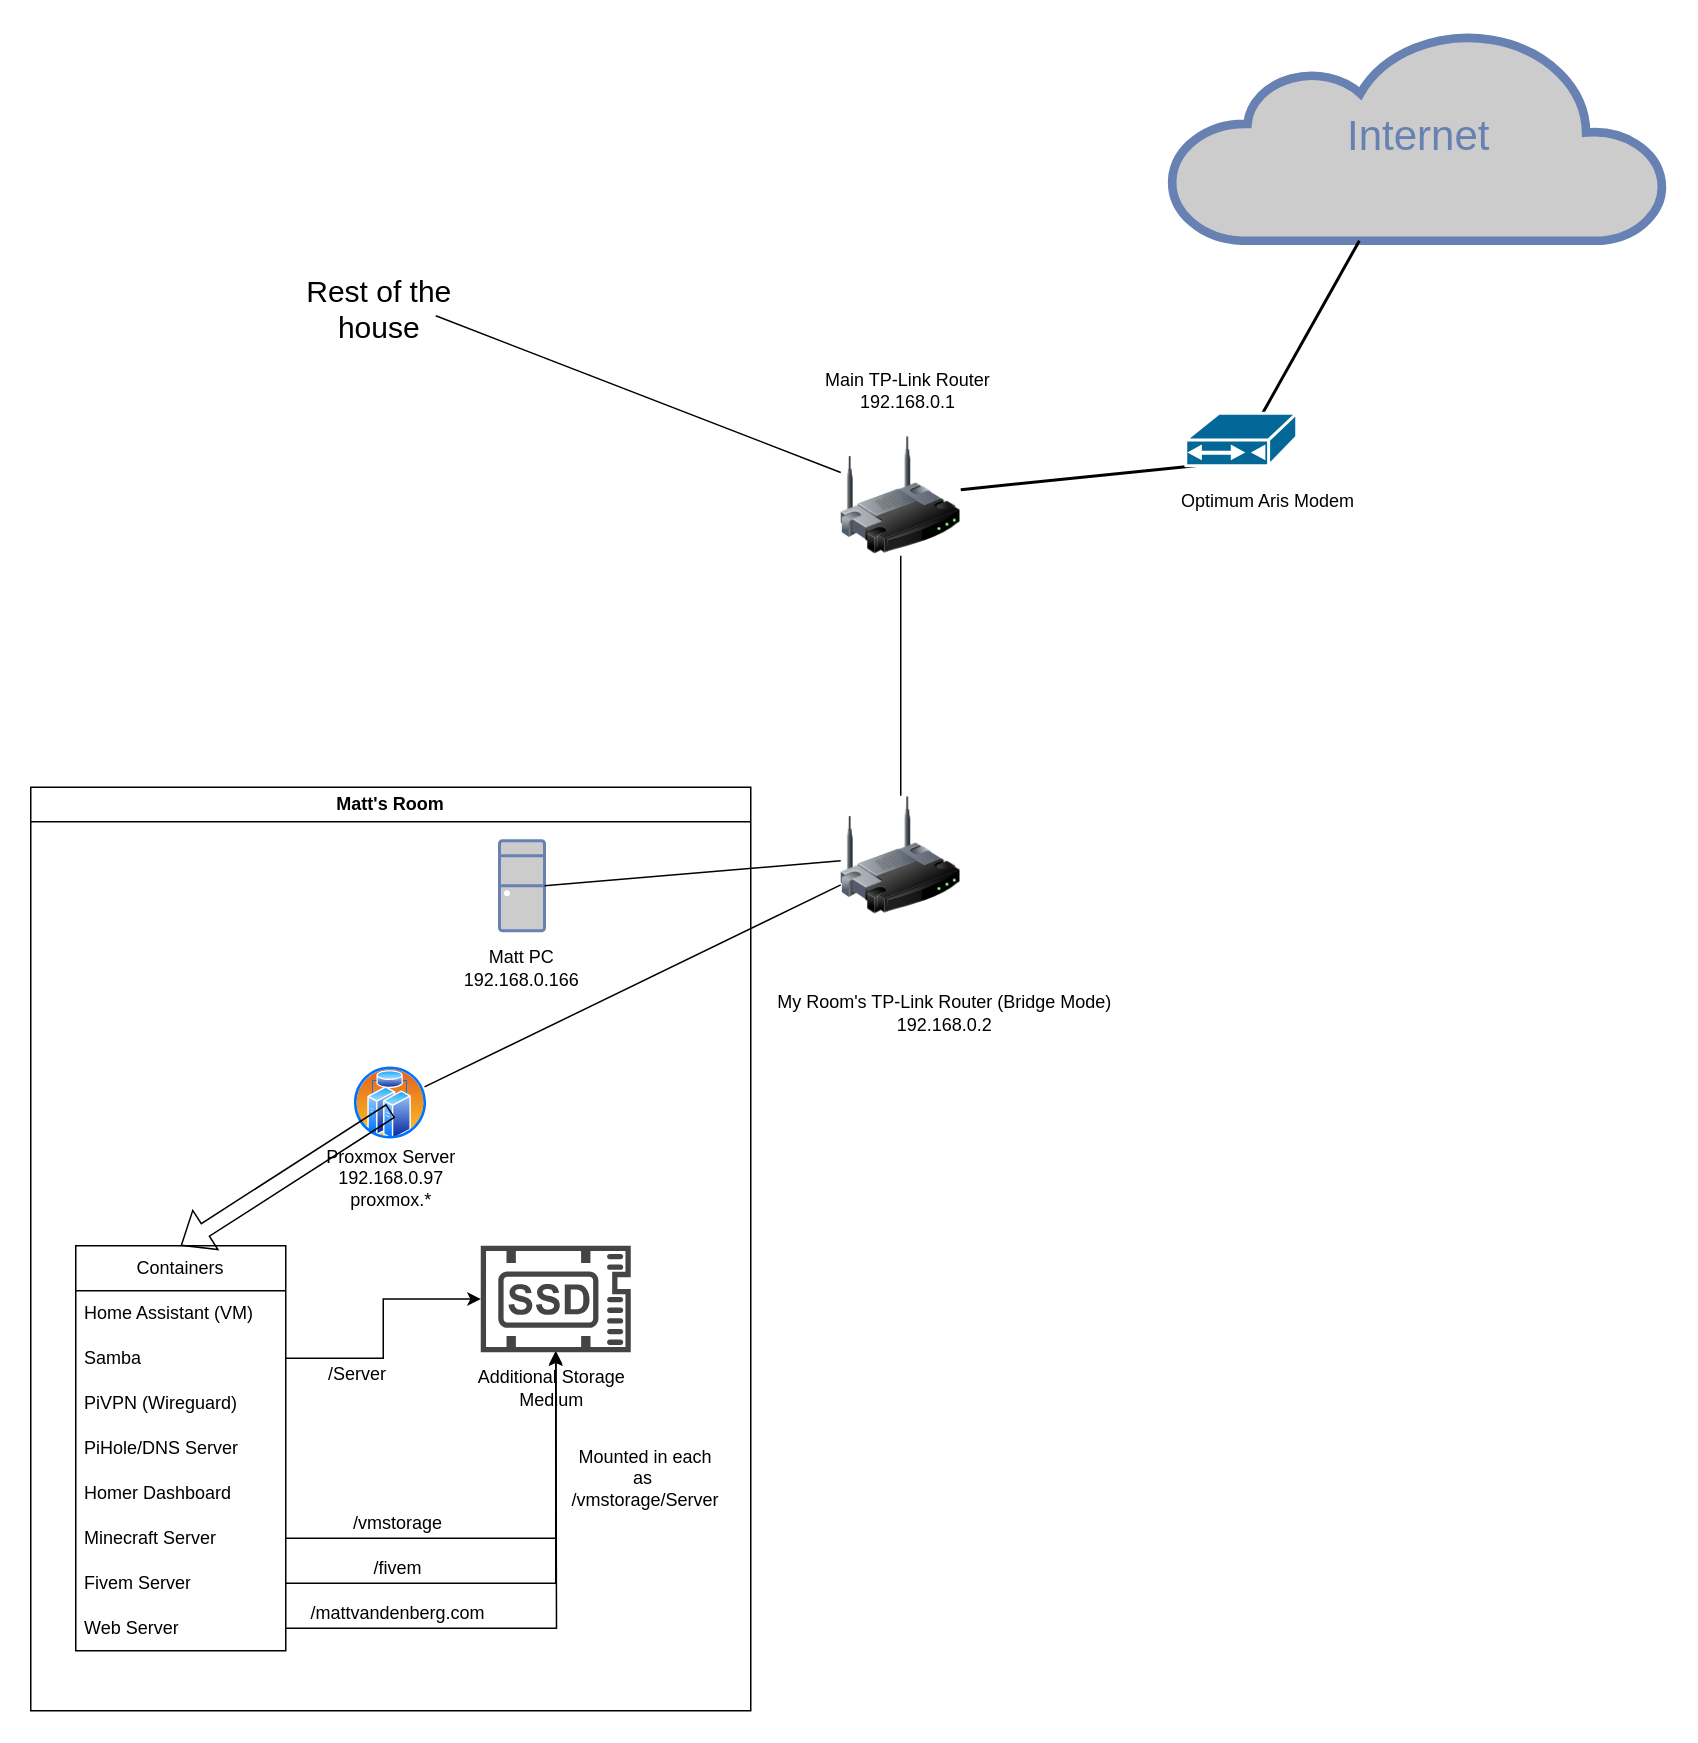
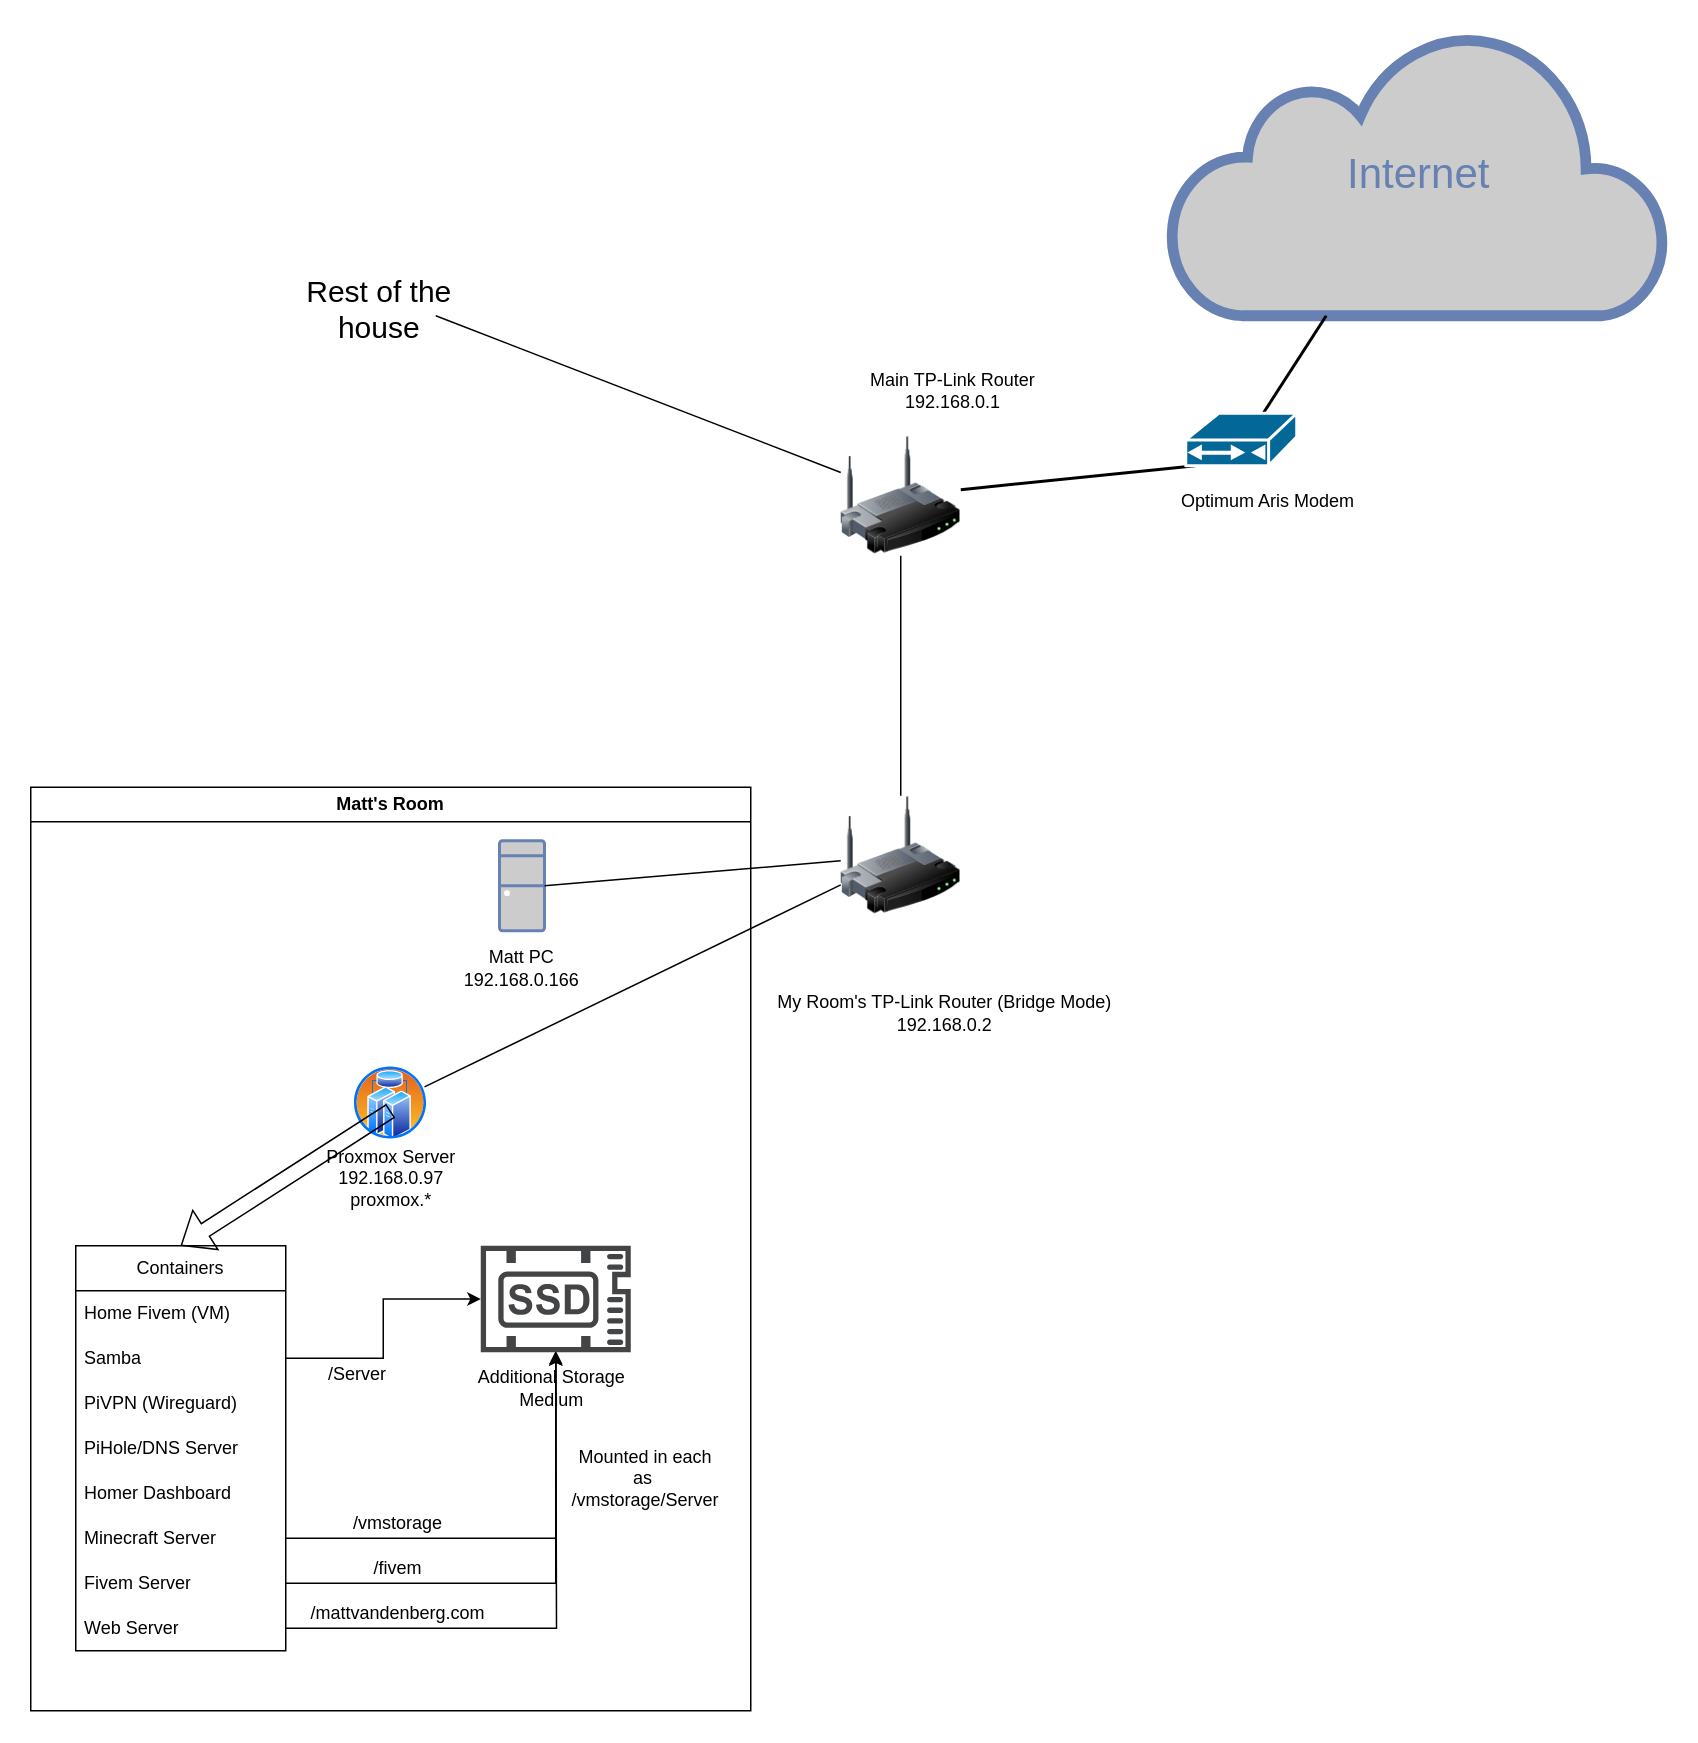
node "Internet": size 495x210 -> 495x285
node "Main TP-Link Router 192.168.0.1": moved (908, 391) -> (953, 391)
node "Home Assistant (VM)": label "Home Assistant (VM)" -> "Home Fivem (VM)"
